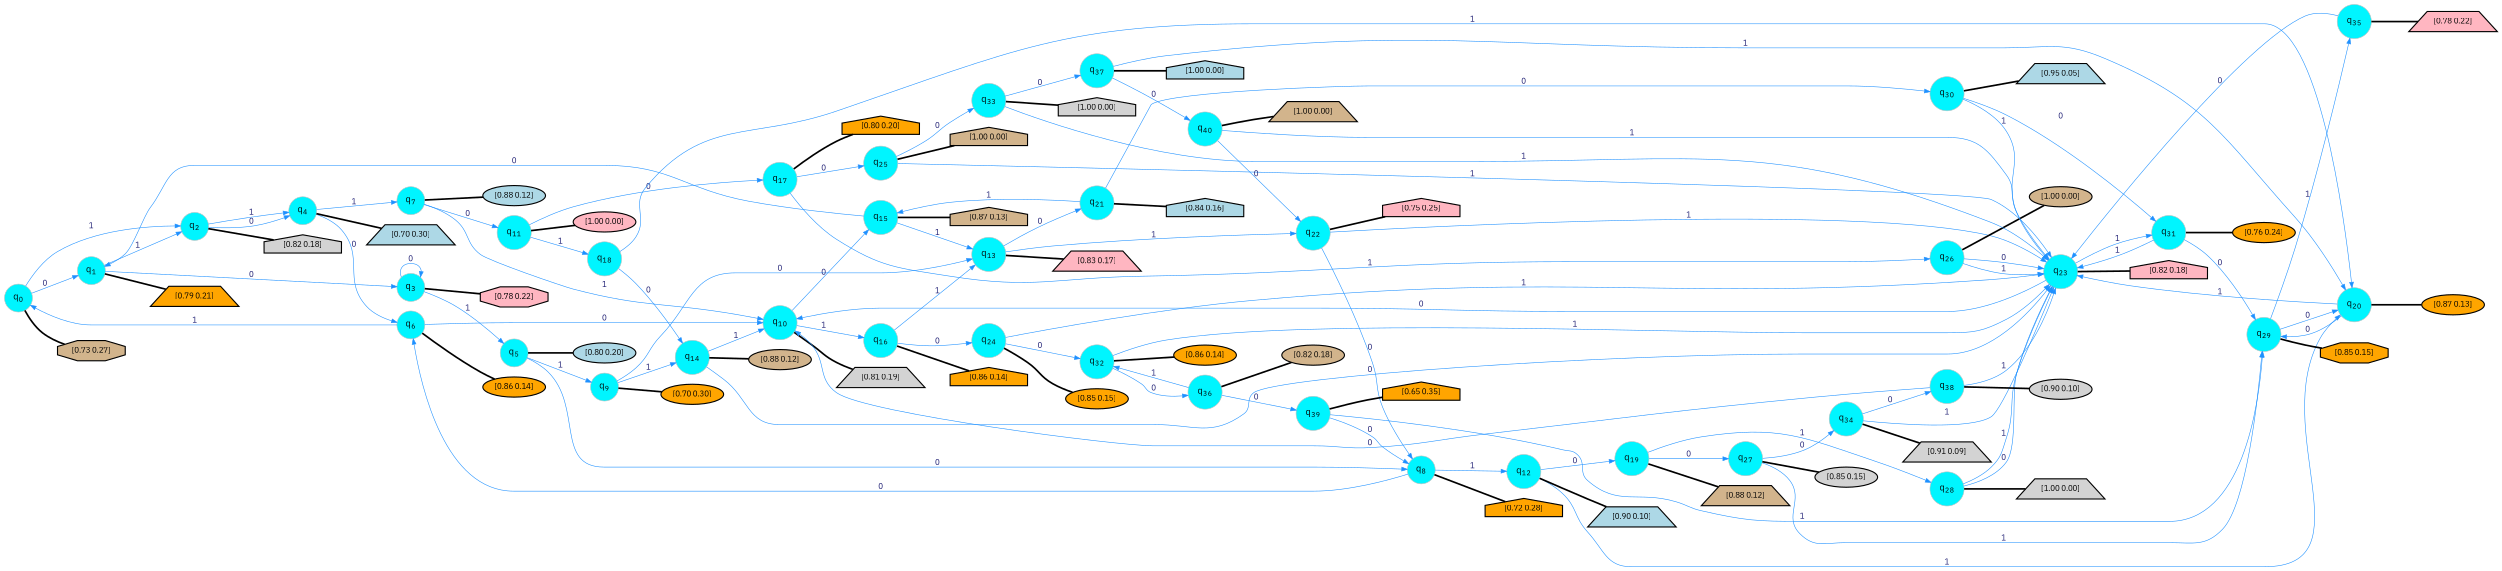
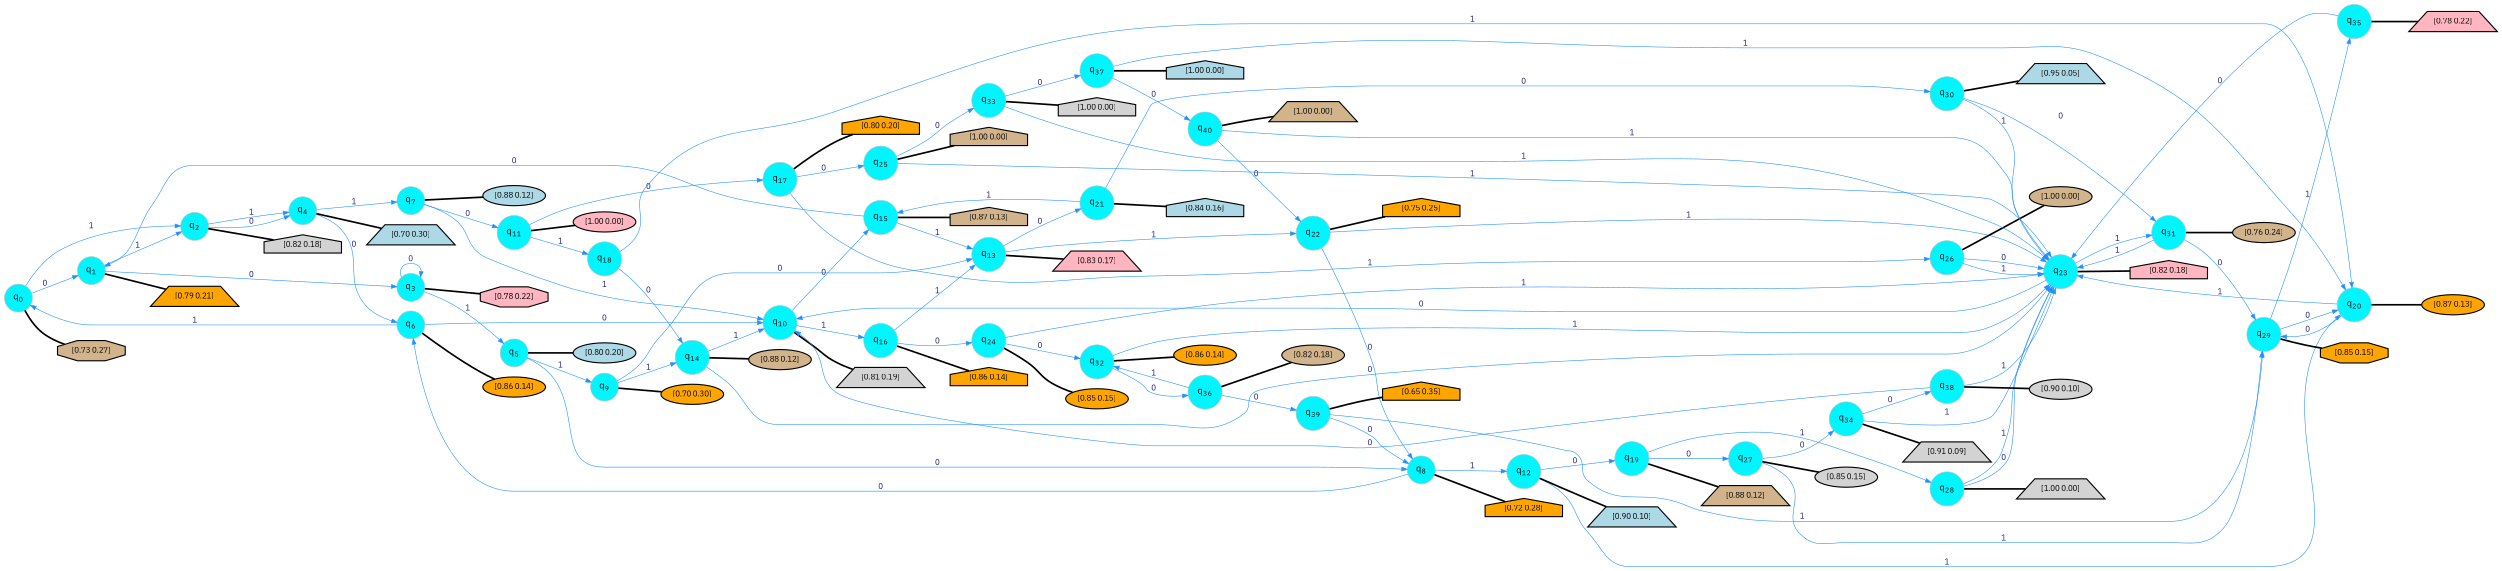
node "[0.75 0.25]": fillcolor lightpink -> orange
node "[0.76 0.24]": fillcolor orange -> tan
